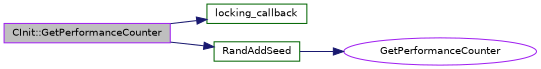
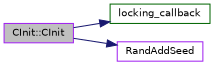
node "CInit::GetPerformanceCounter": label "CInit::GetPerformanceCounter" -> "CInit::CInit"
node "RandAddSeed": color darkgreen -> purple
node "GetPerformanceCounter": removed
